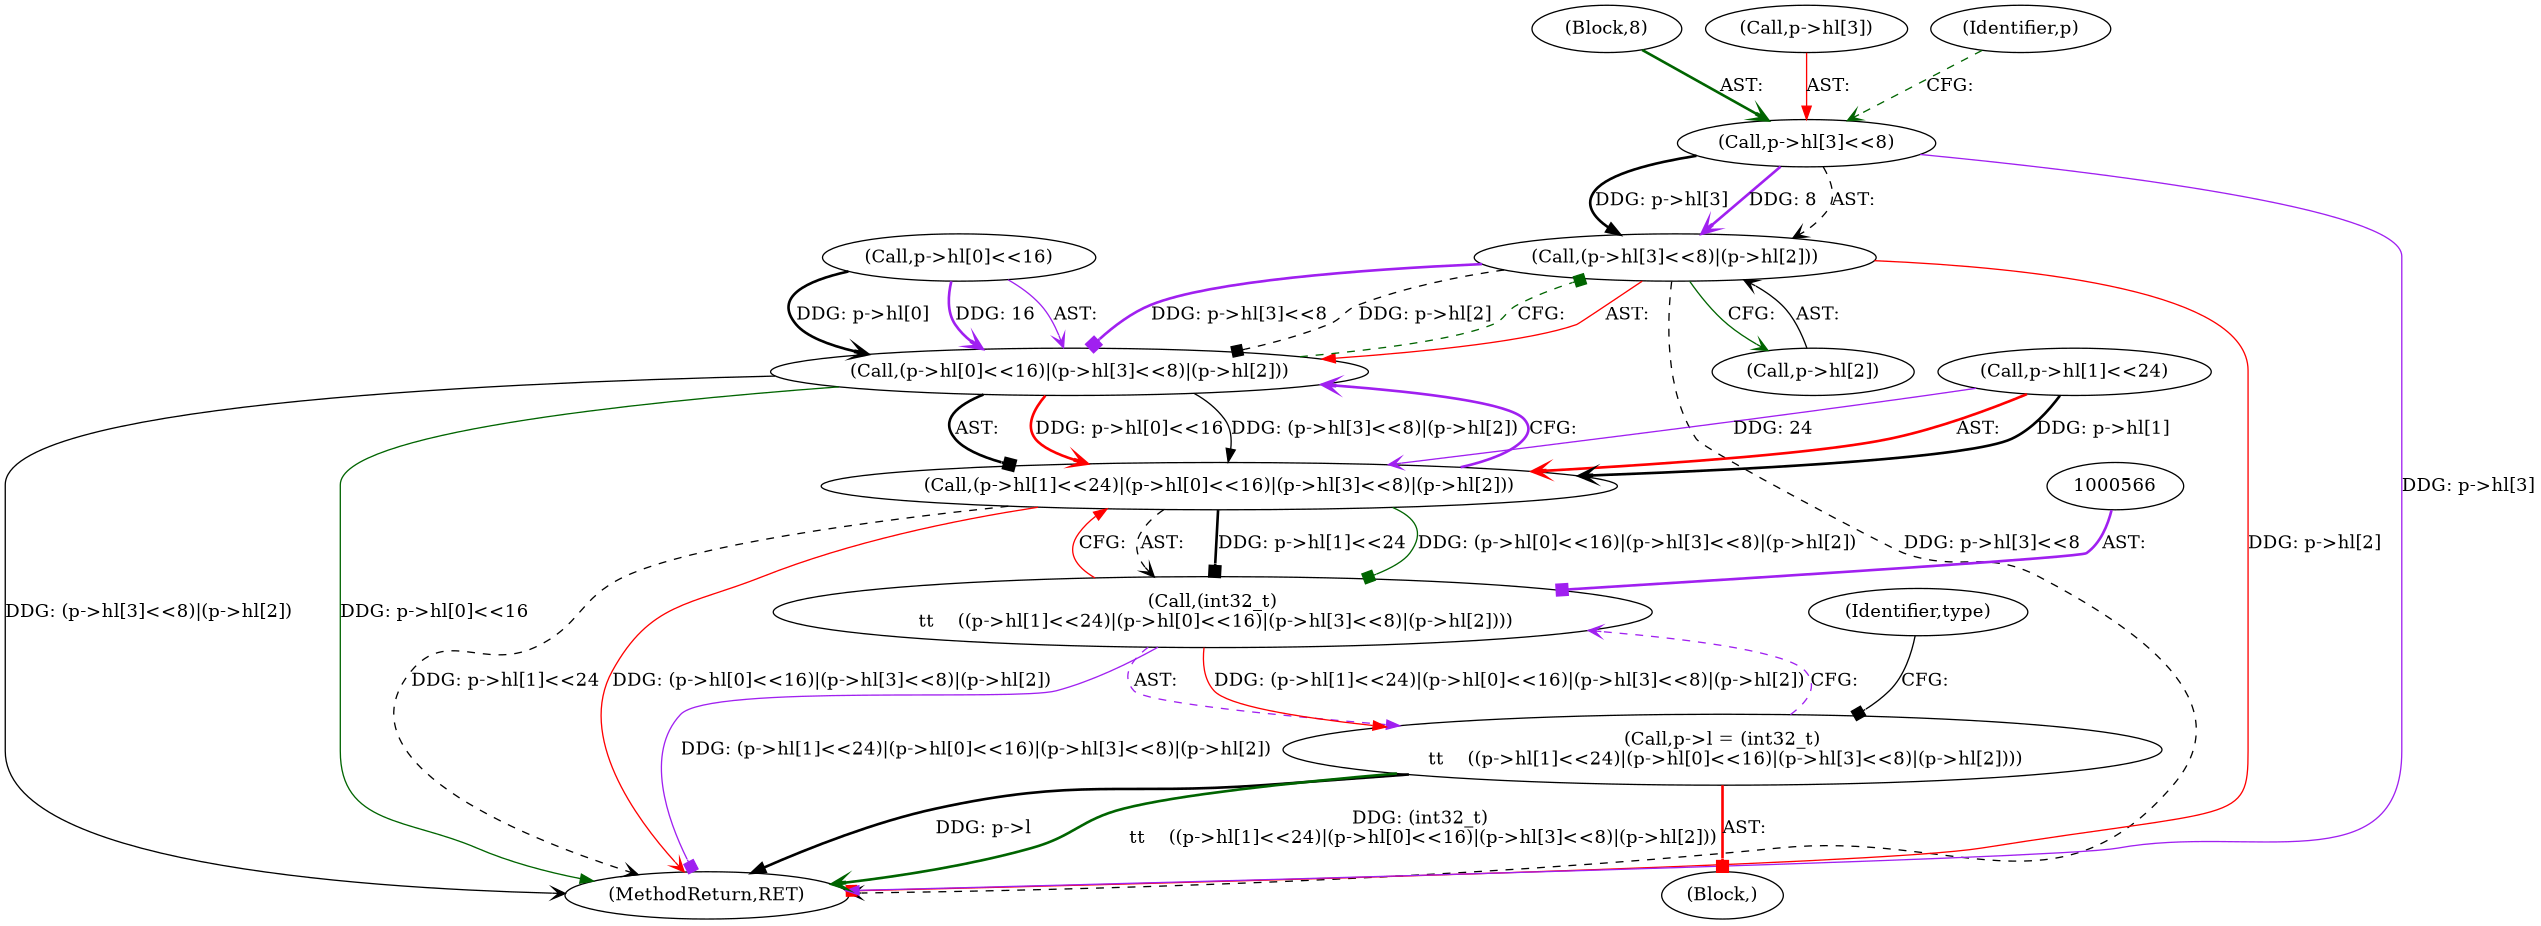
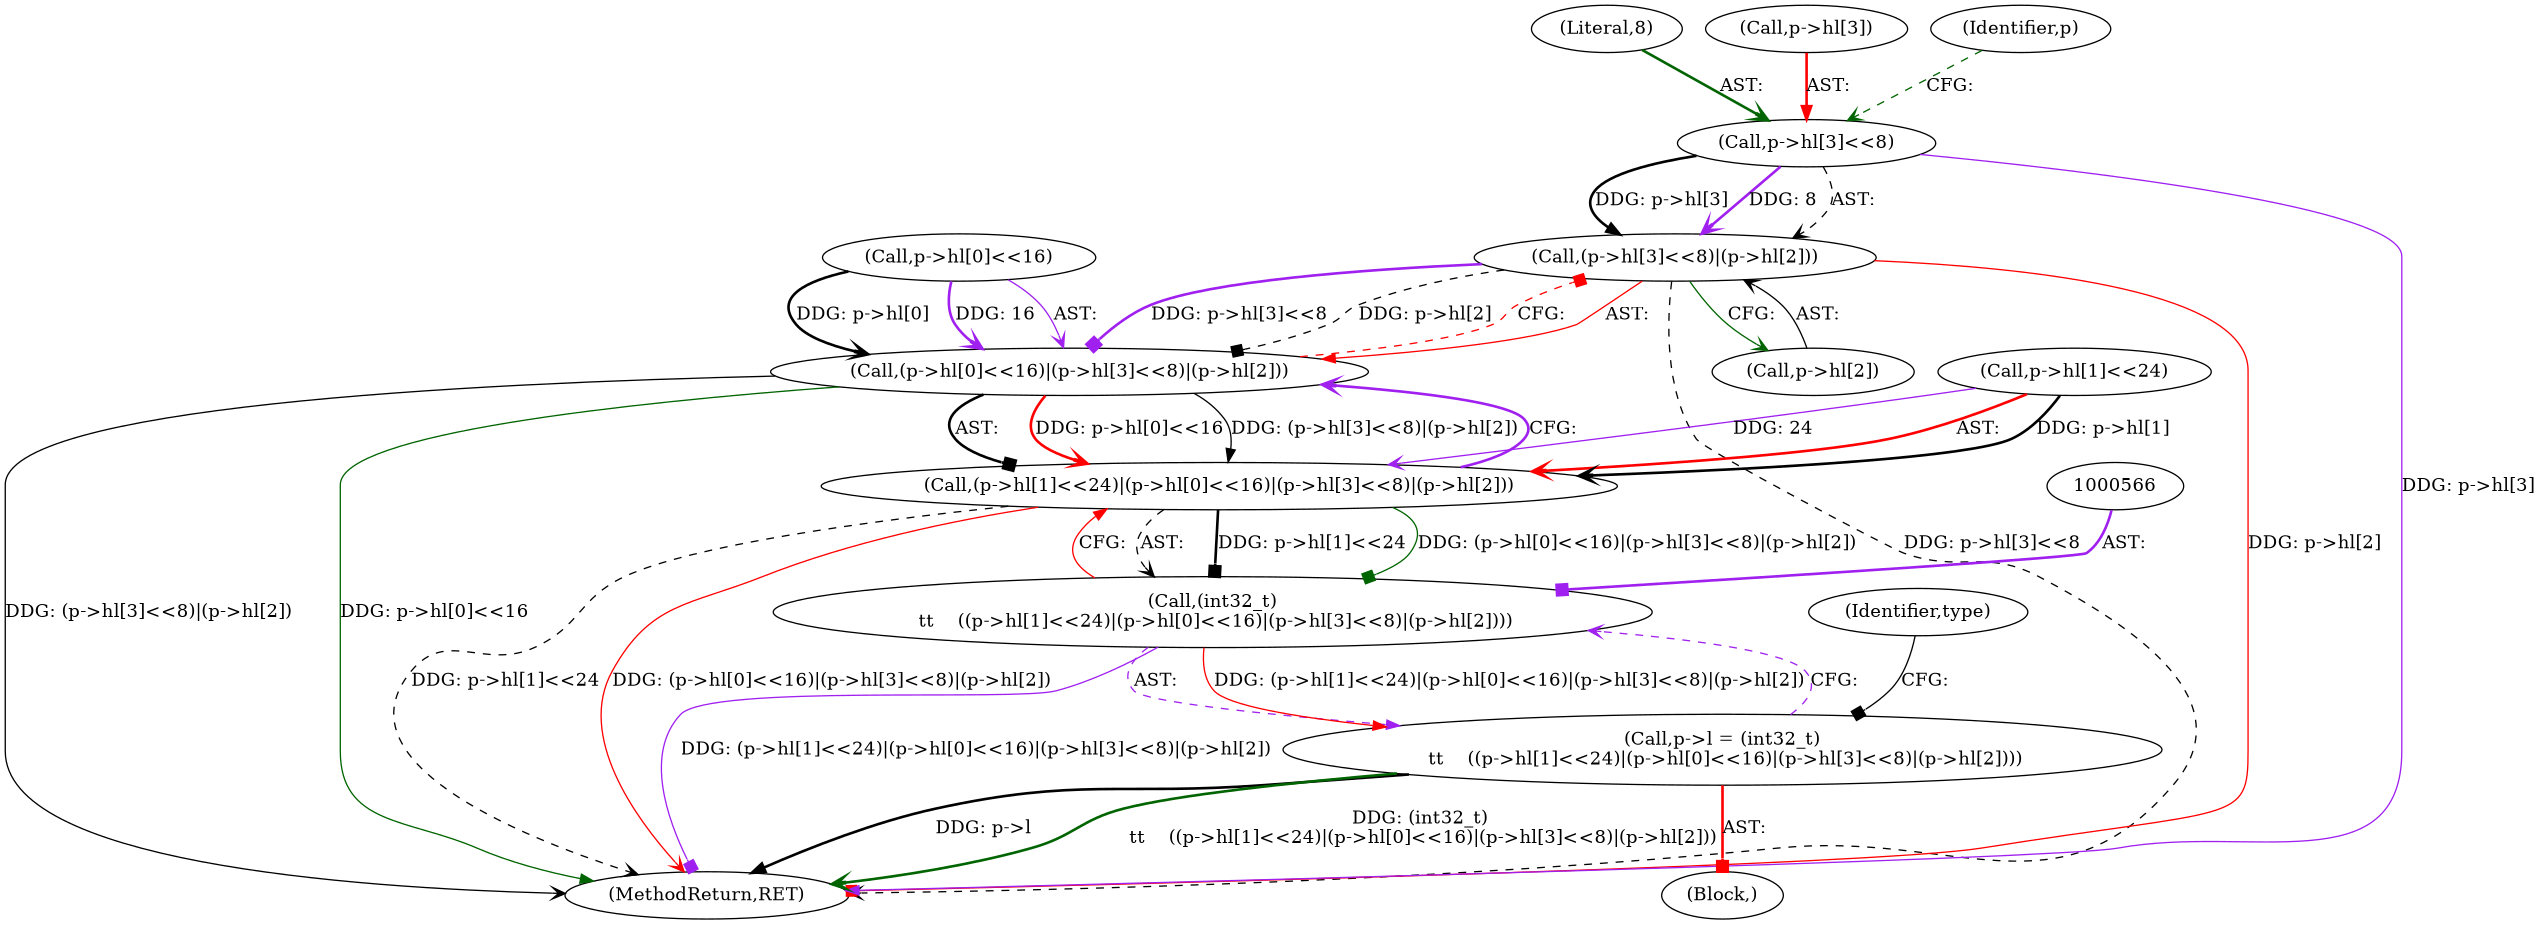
node "(Block,8)": label "(Block,8)" -> "(Literal,8)"
edge "(Call,p->hl[3])" -> "(Call,p->hl[3]<<8)": style solid -> bold
edge "(Call,(p->hl[0]<<16)|(p->hl[3]<<8)|(p->hl[2]))" -> "(Call,(p->hl[3]<<8)|(p->hl[2]))": color darkgreen -> red
